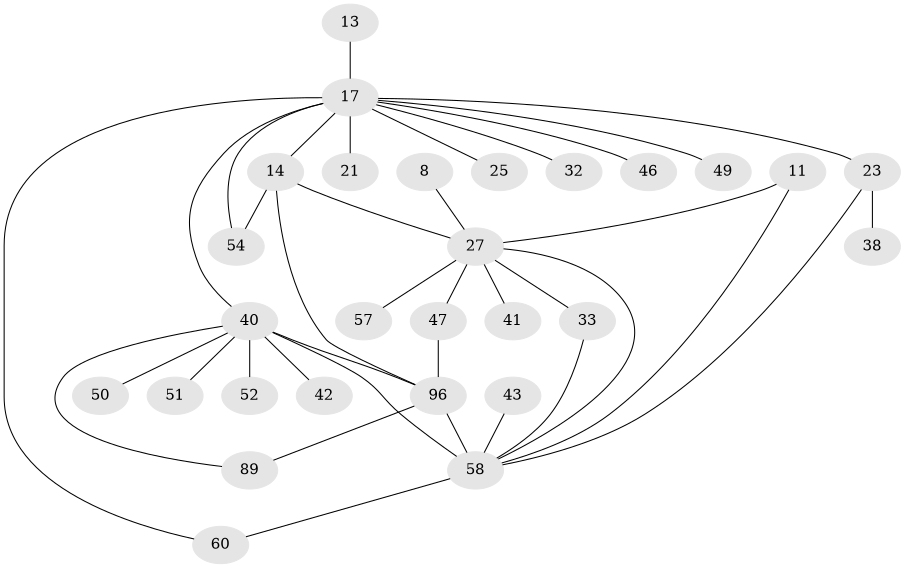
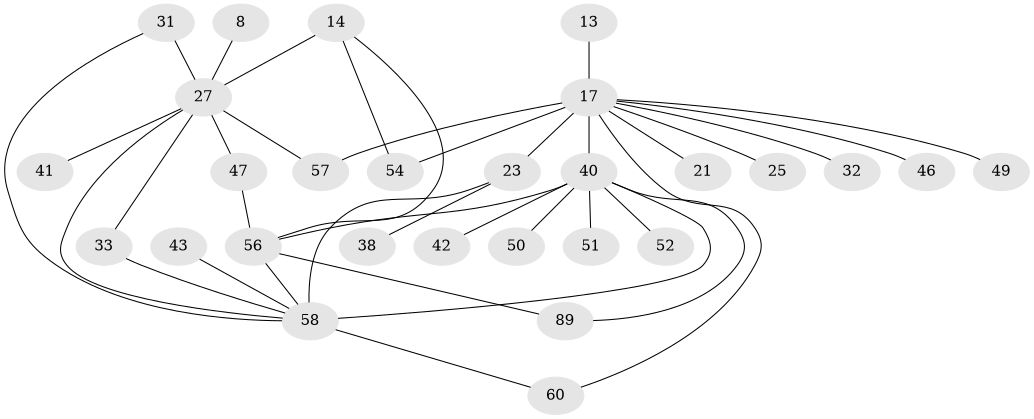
edge "17" -- "14": now "17" -- "57"
node "11": label "11" -> "31"
node "96": label "96" -> "56"
